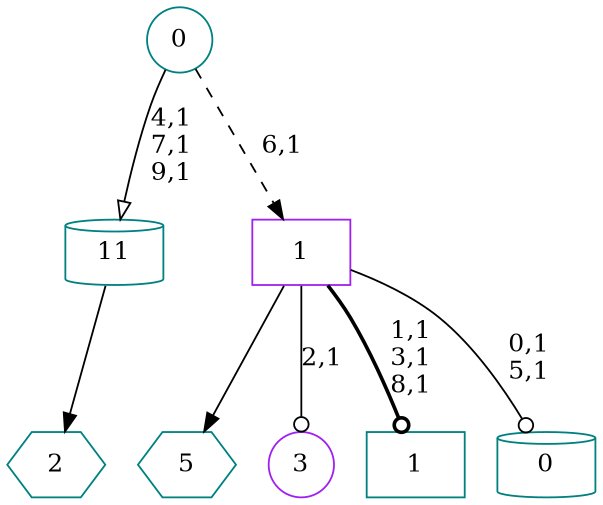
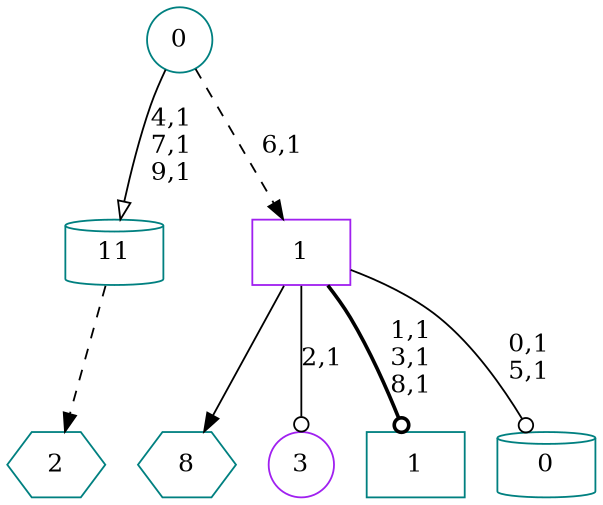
edge "11" -> "2": style solid -> dashed
node "5": label "5" -> "8"
